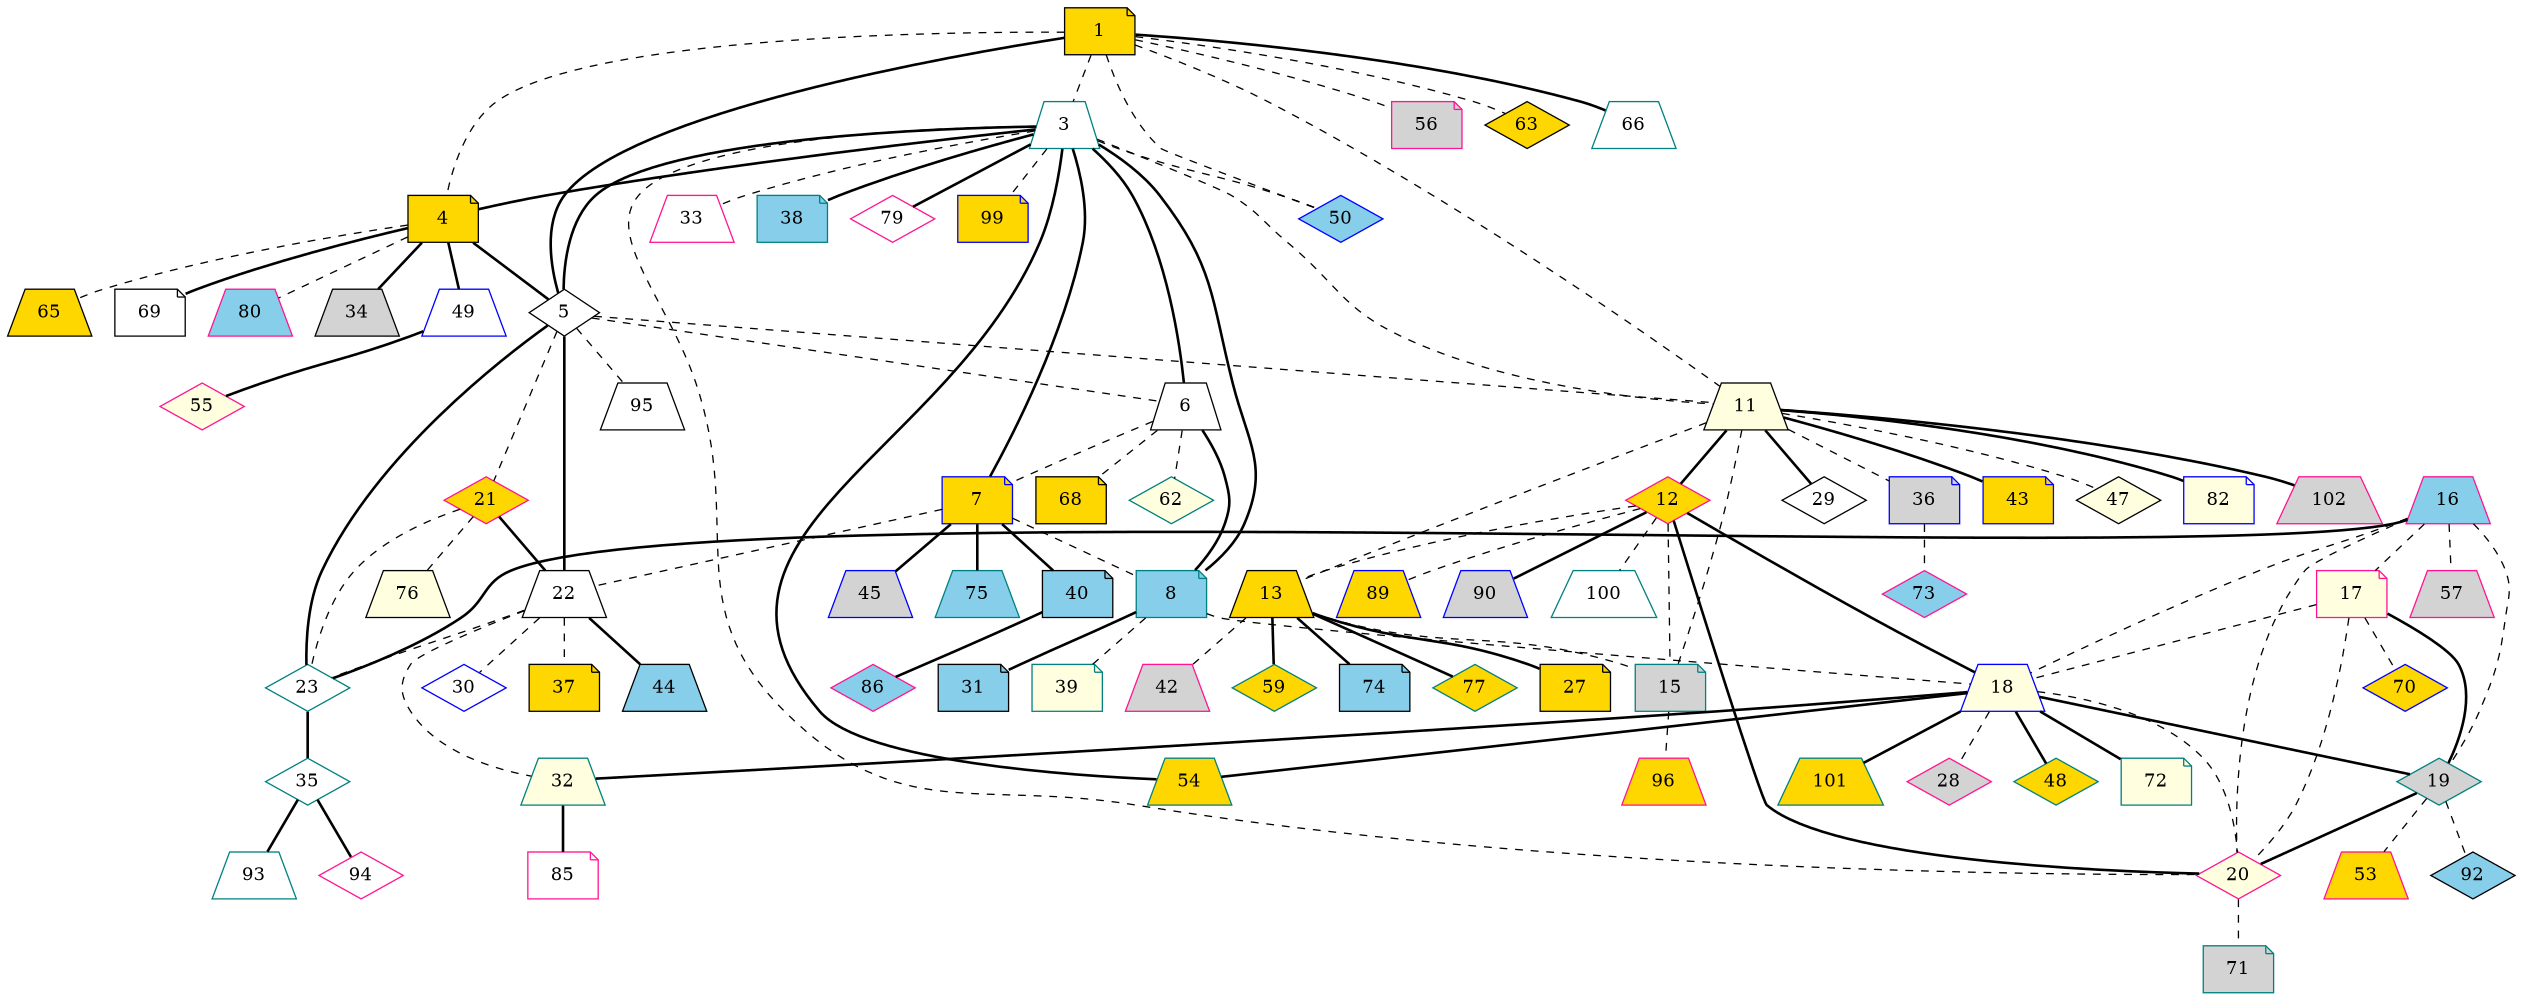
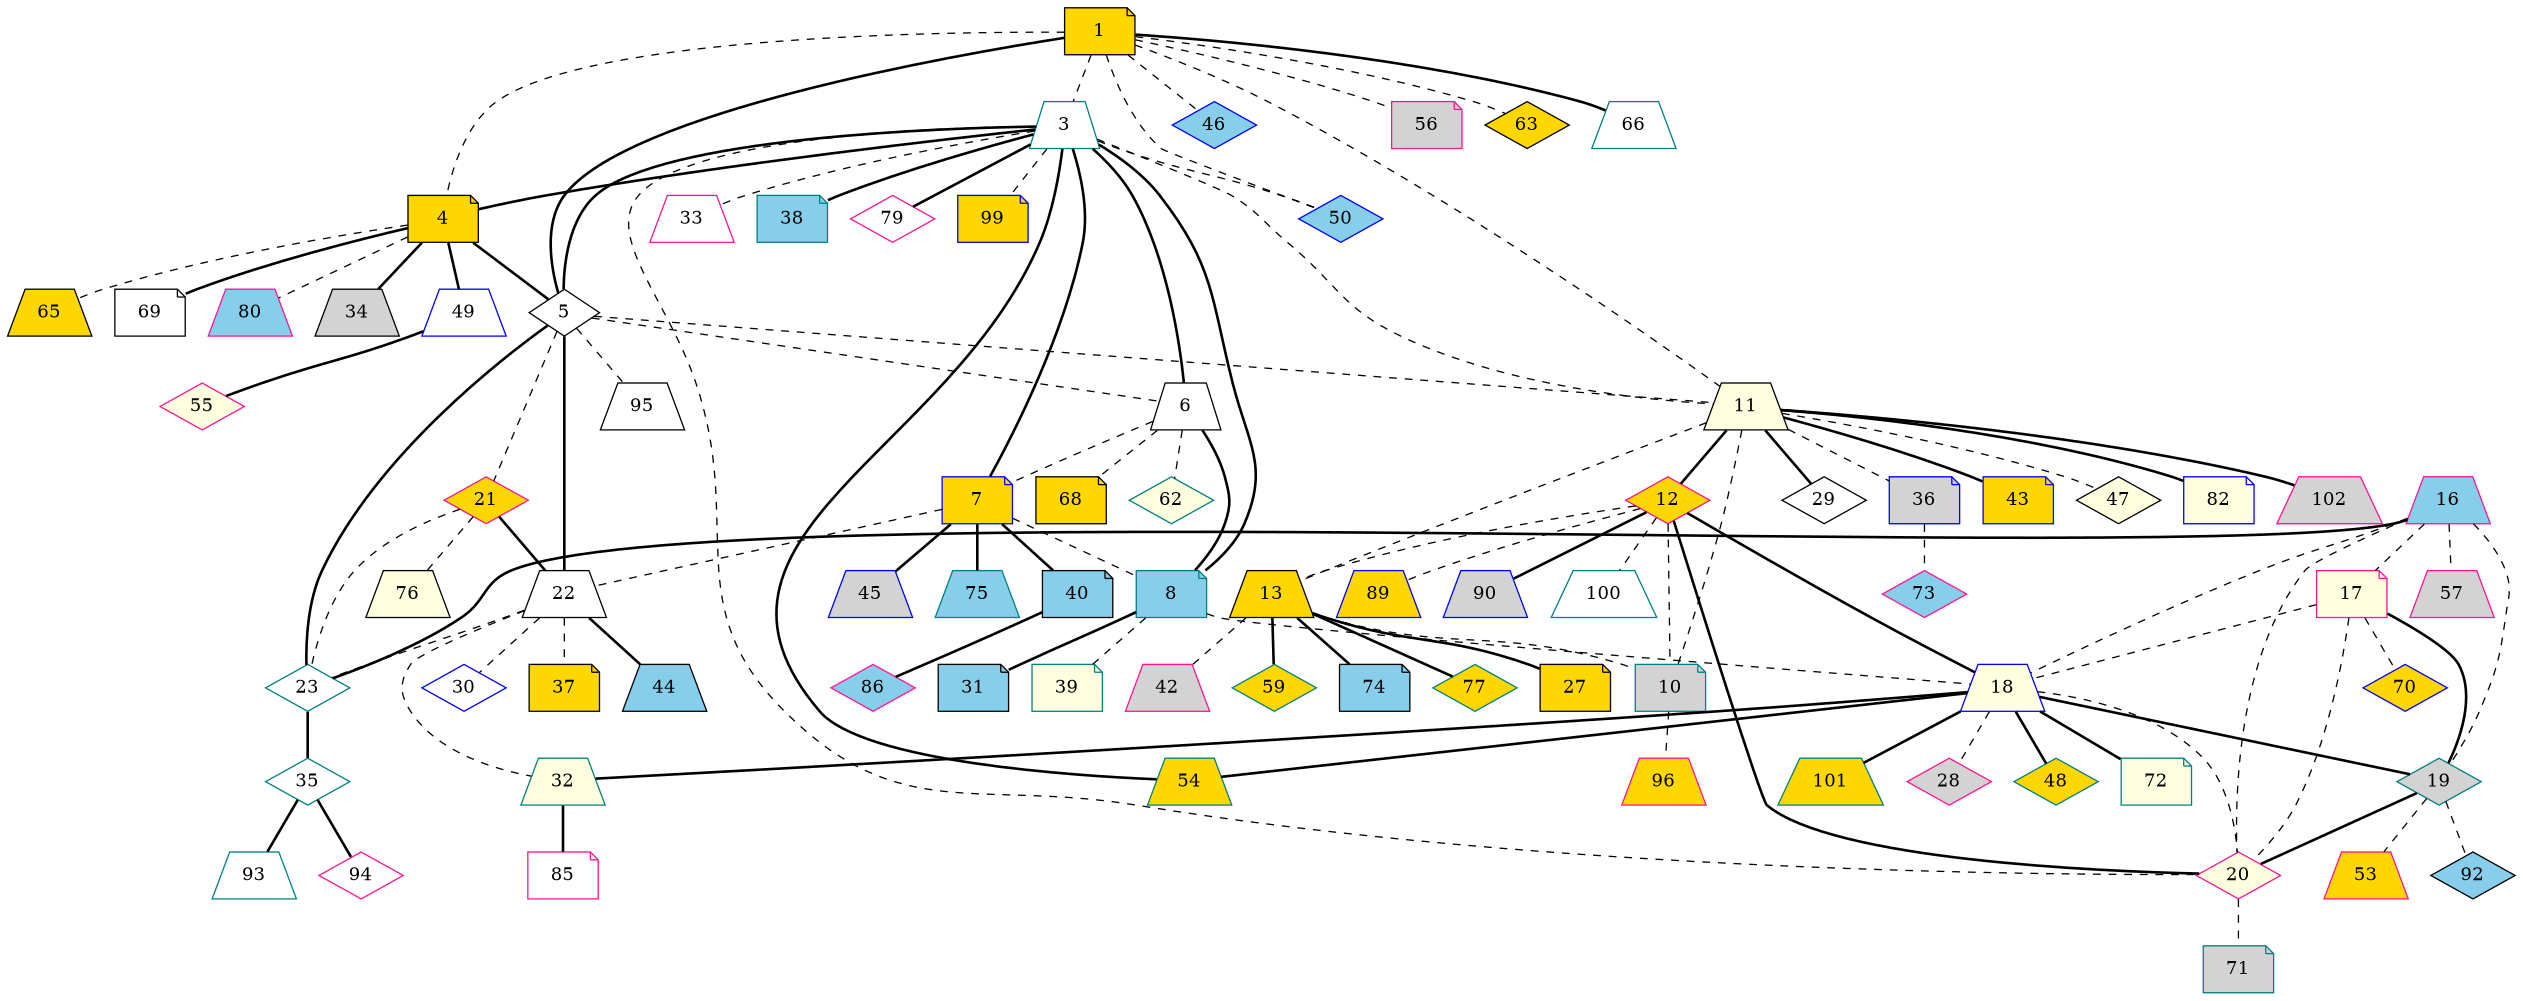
node "46": added
node "15": label "15" -> "10"
